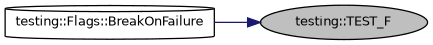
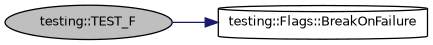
edge "testing::Flags::BreakOnFailure" -> "testing::TEST_F": reversed
